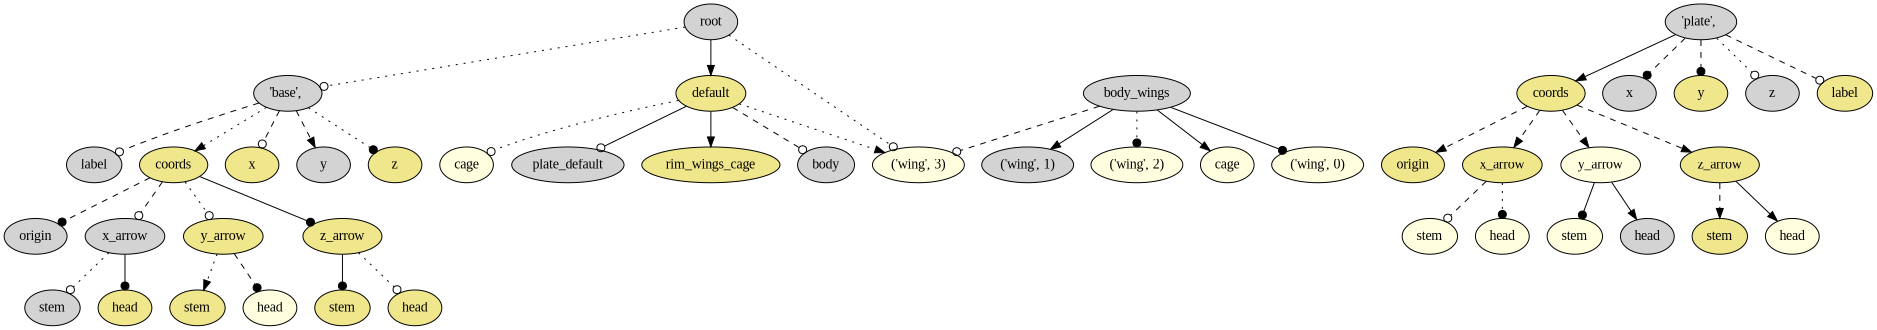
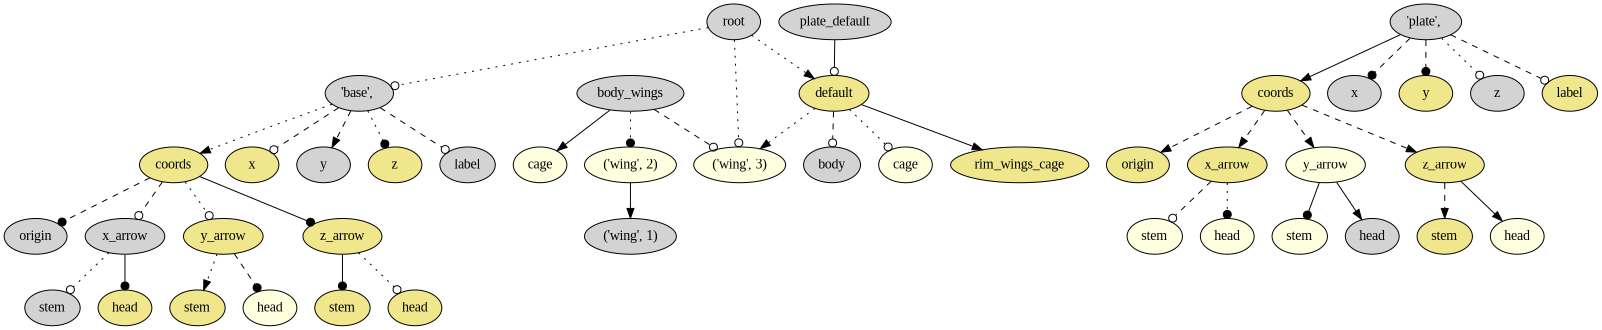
edge "root" -> "default": style solid -> dotted
edge "default" -> "plate_default": reversed
edge "body_wings" -> "('wing', 1)": now "('wing', 2)" -> "('wing', 1)"
node "('wing', 0)": removed
